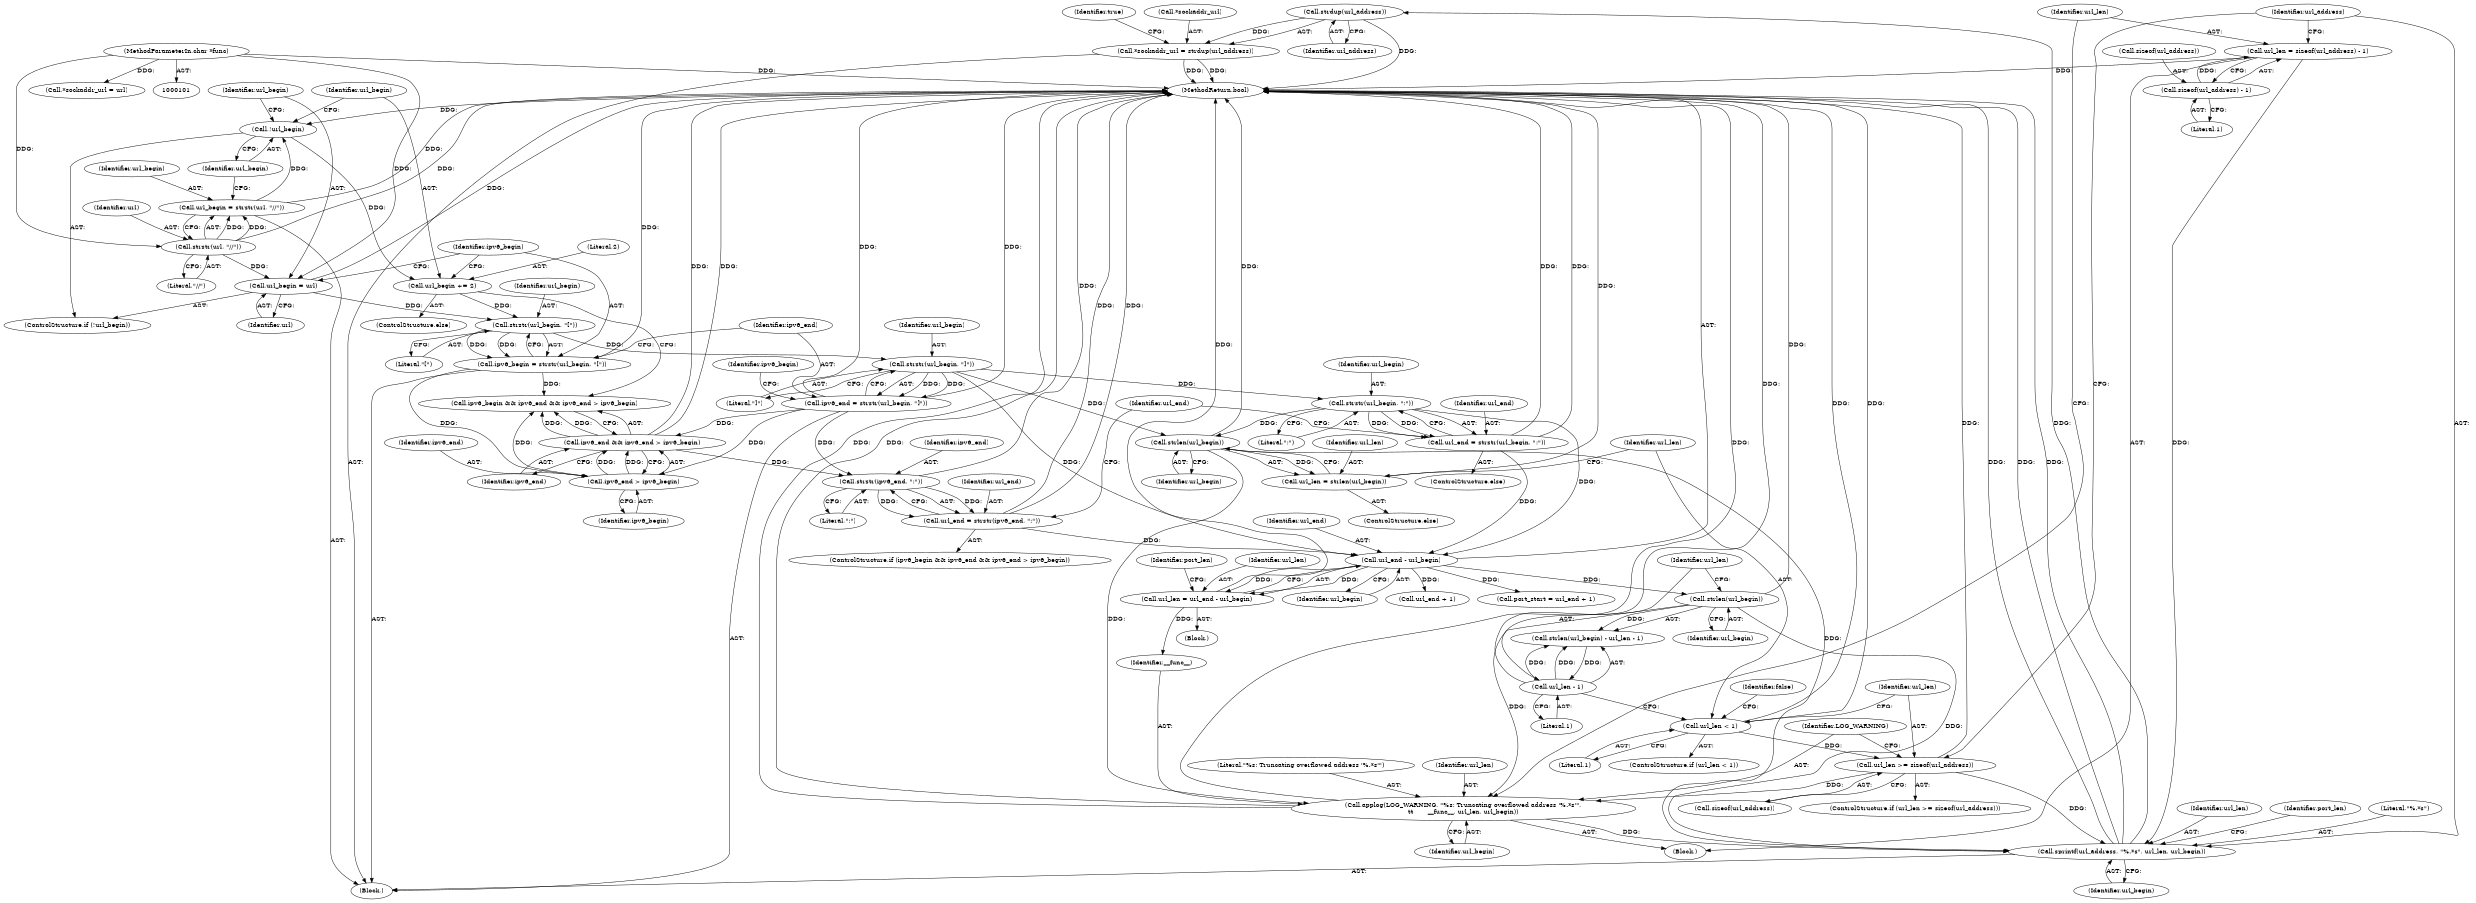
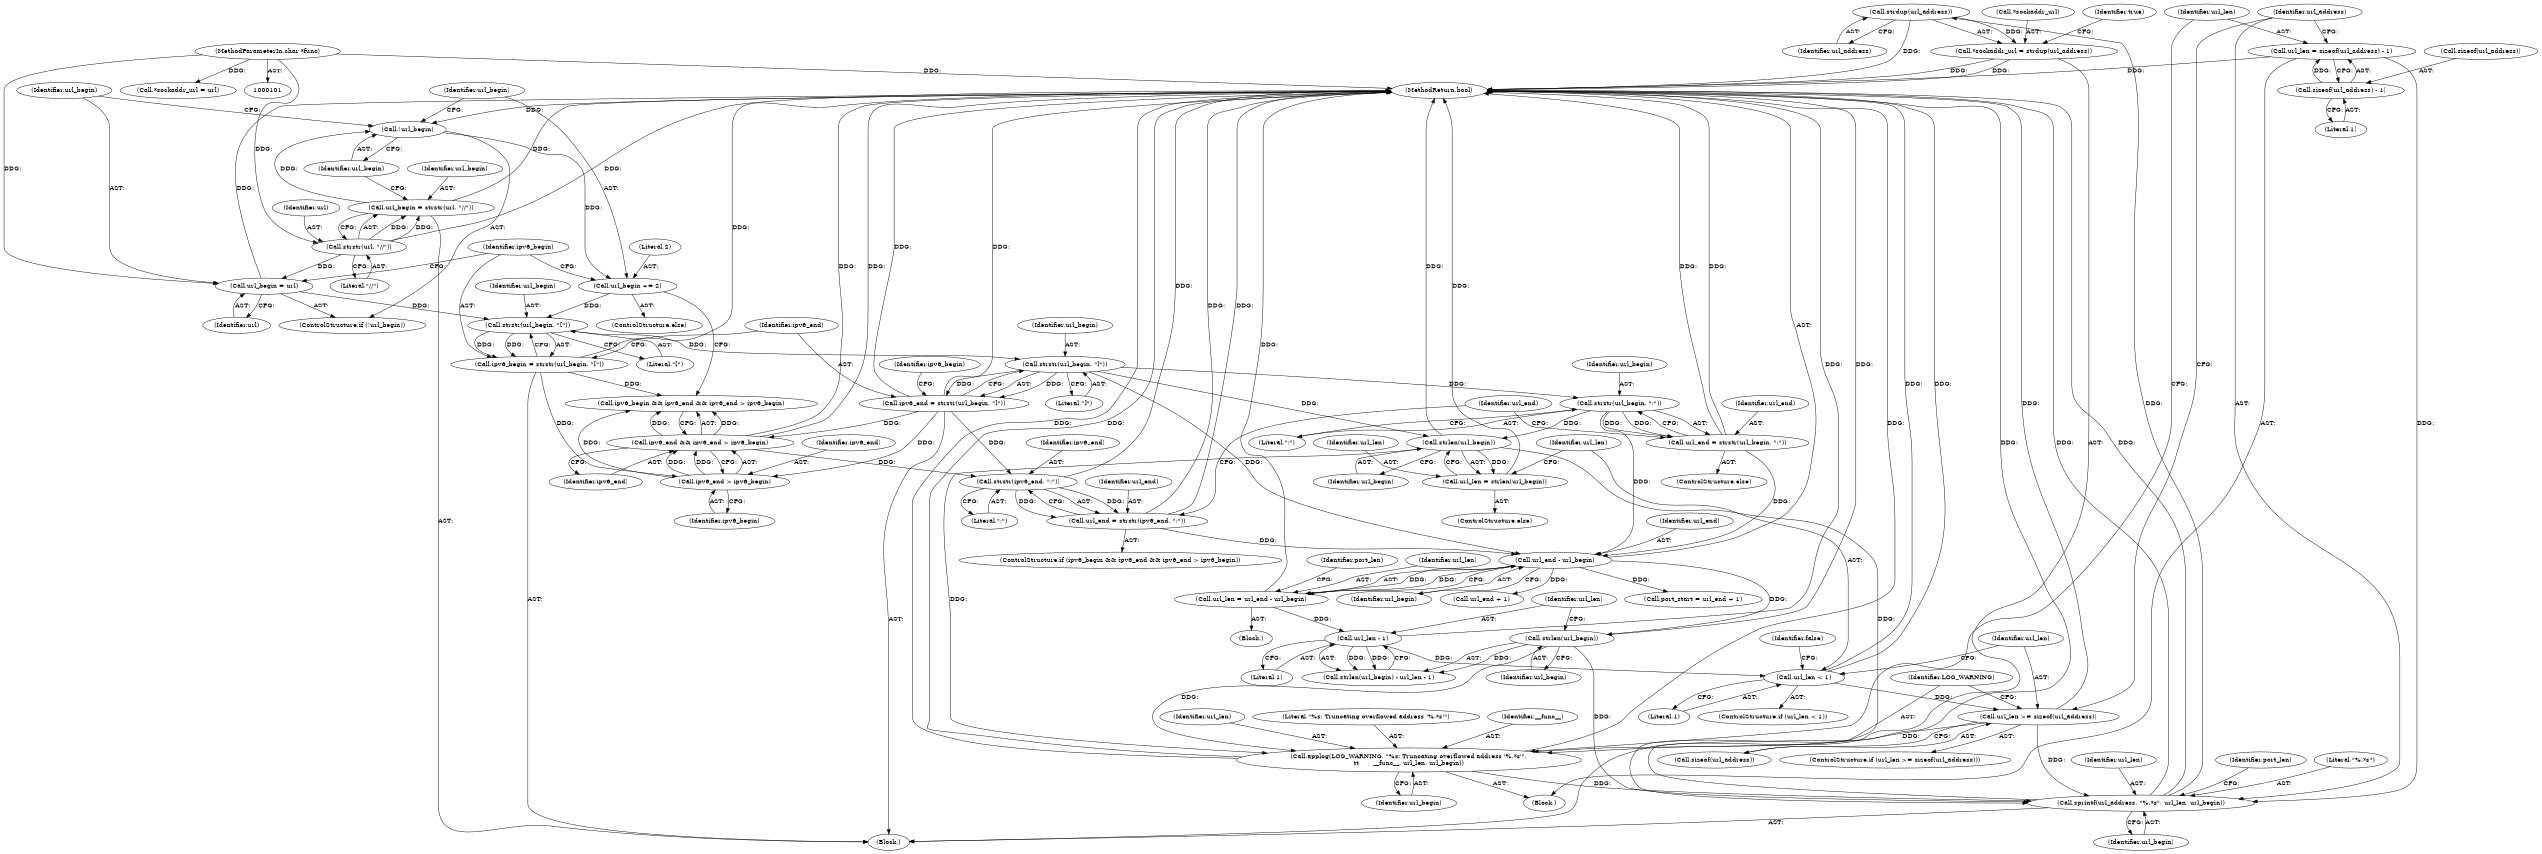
edge "(Call,url_len = url_end - url_begin)" -> "(Identifier,__func__)": now "(Call,url_len = url_end - url_begin)" -> "(Call,url_len - 1)"
edge "(Call,strlen(url_begin) - url_len - 1)" -> "(Call,url_len - 1)": label "DDG: " -> "CFG: "
edge "(Call,url_len - 1)" -> "(Call,url_len < 1)": label "CFG: " -> "DDG: "
